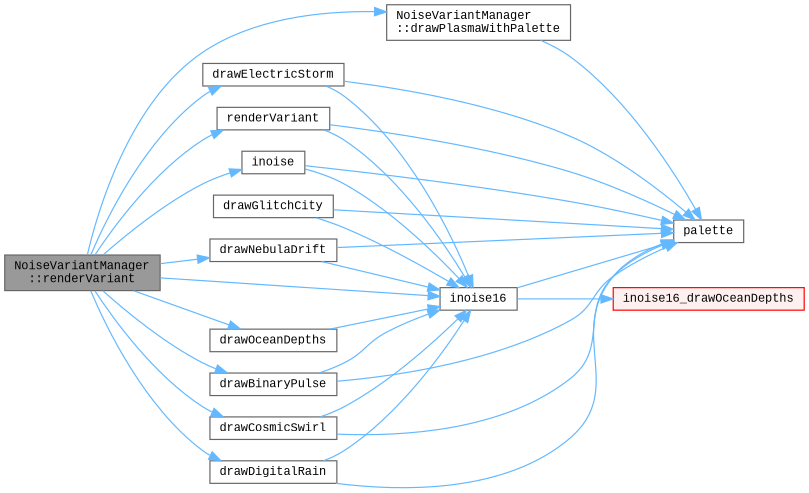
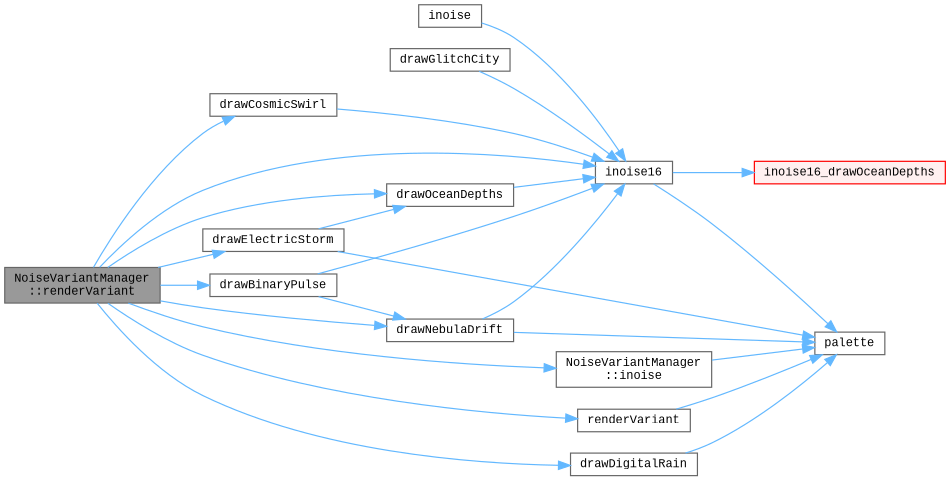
node "NoiseVariantManager ::drawPlasmaWithPalette": label "NoiseVariantManager ::drawPlasmaWithPalette" -> "NoiseVariantManager ::inoise"
edge "drawElectricStorm" -> "inoise16": now "drawElectricStorm" -> "drawOceanDepths"
edge "inoise" -> "palette": removed
edge "renderVariant" -> "inoise16": removed
edge "NoiseVariantManager ::renderVariant" -> "inoise": removed
edge "drawGlitchCity" -> "palette": removed
edge "drawBinaryPulse" -> "palette": now "drawBinaryPulse" -> "drawNebulaDrift"
edge "drawCosmicSwirl" -> "palette": removed
edge "drawDigitalRain" -> "inoise16": removed
